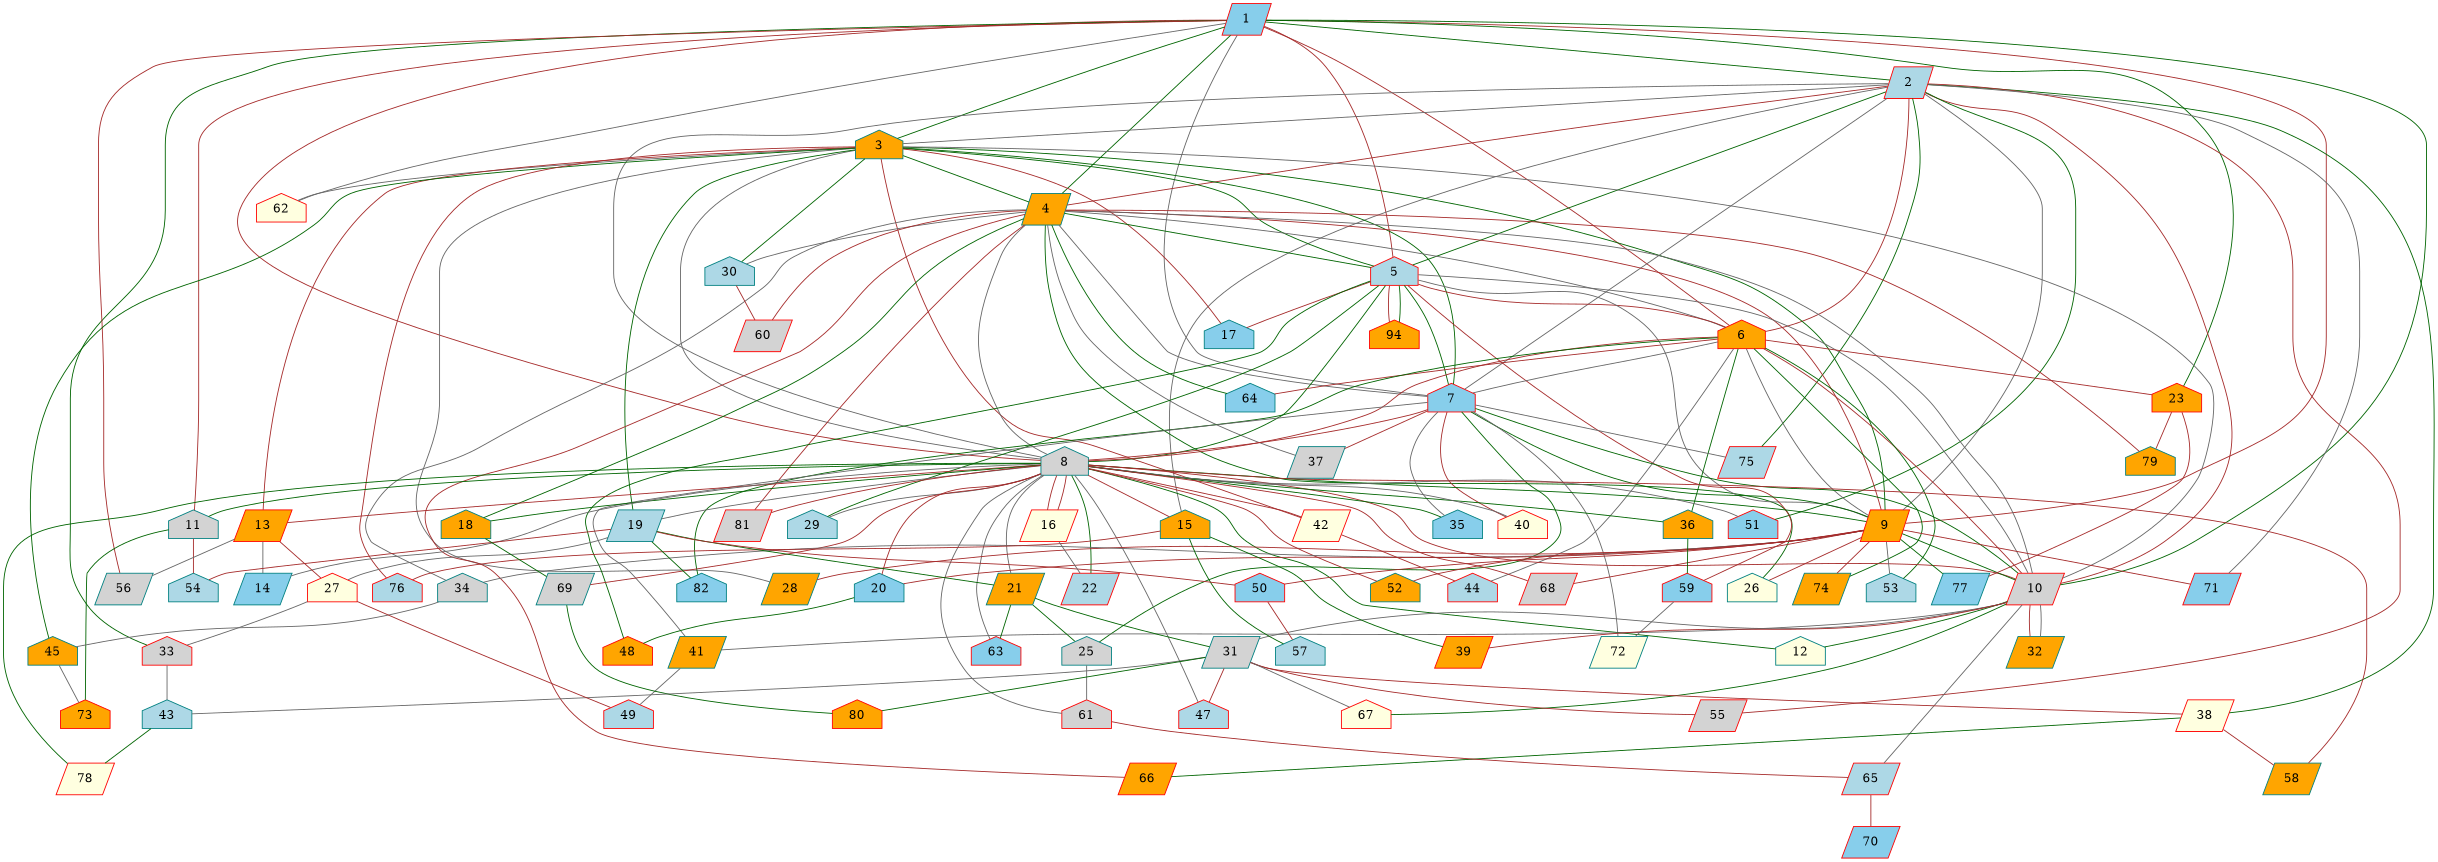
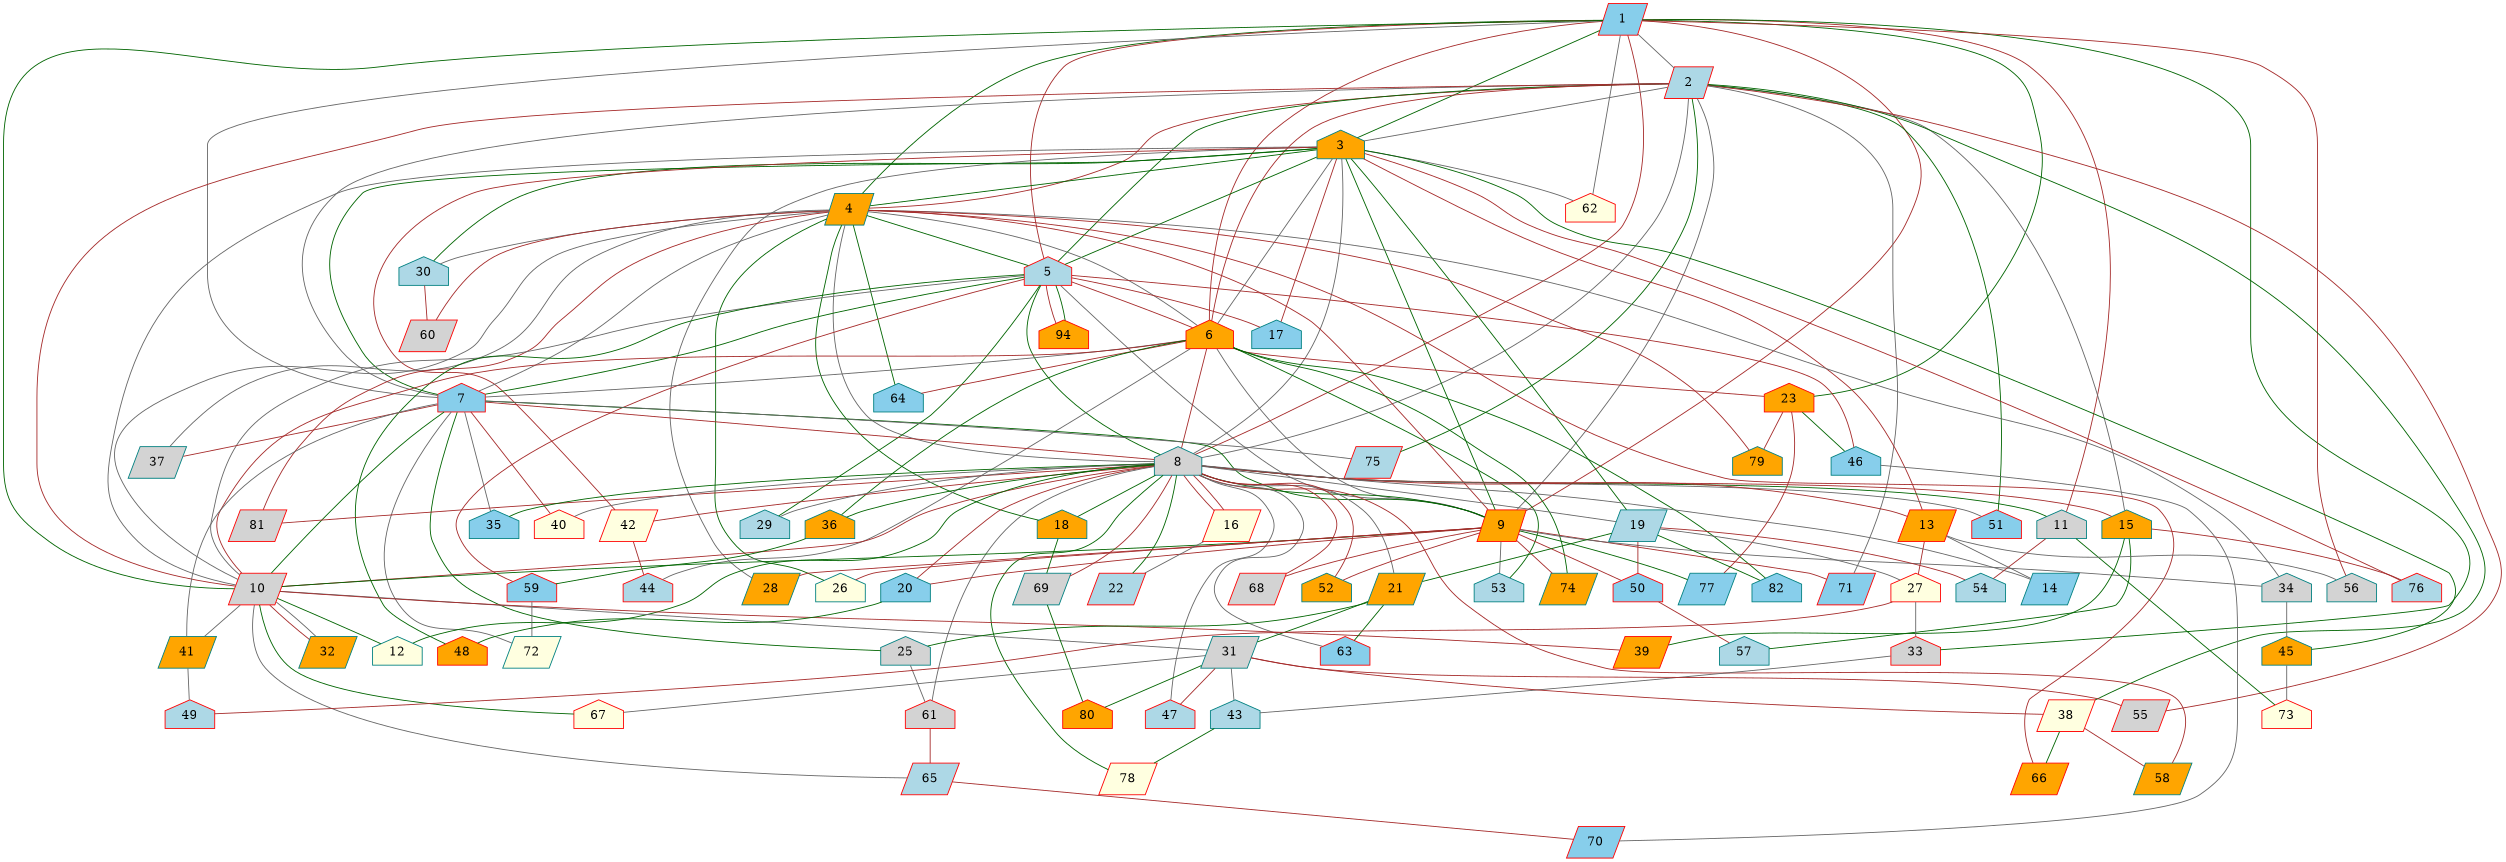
edge "1" -- "2": color darkgreen -> gray40
edge "3" -- "6": added
node "46": added
node "56": shape parallelogram -> house
node "73": fillcolor orange -> lightyellow
